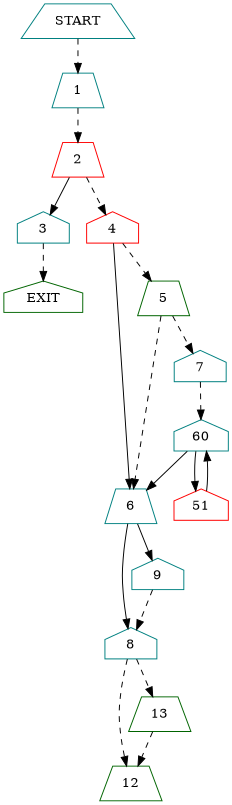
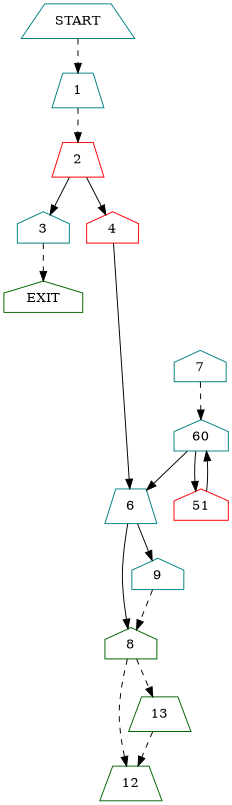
edge "2" -> "4": style dashed -> solid
node "5": removed
node "8": color teal -> darkgreen
